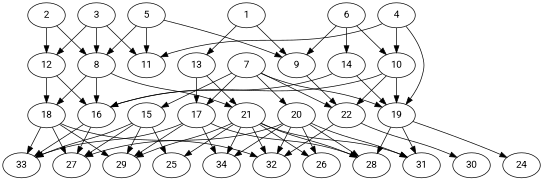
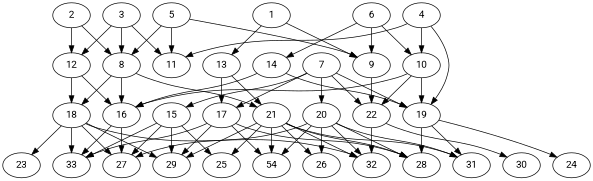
node "23": added
node "34": label "34" -> "54"
